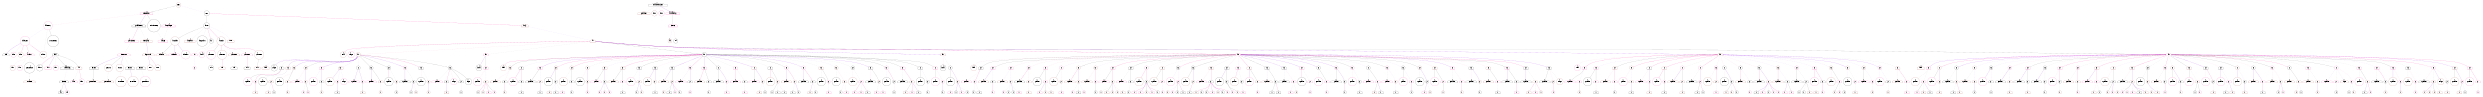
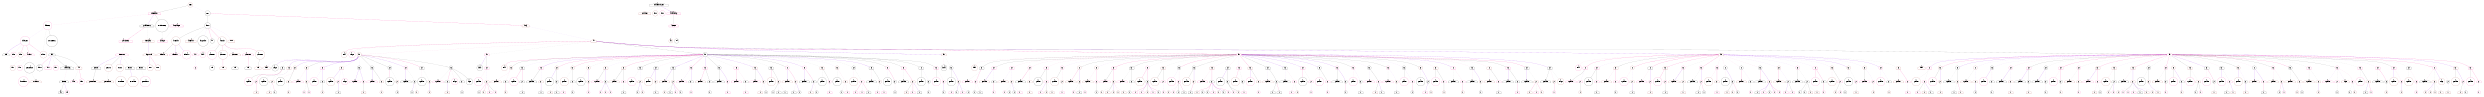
node "forename": added
